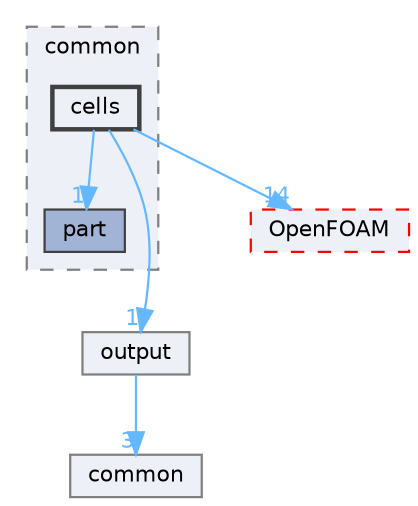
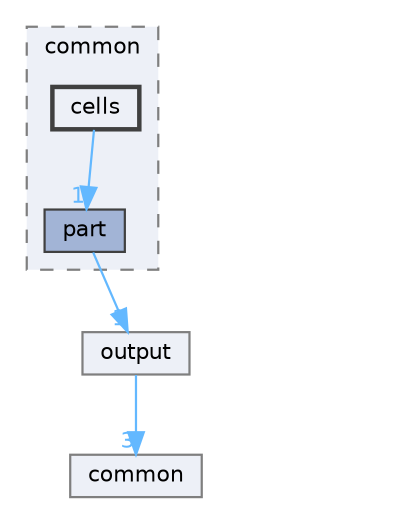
edge "cells" -> "output": now "part" -> "output"
node "OpenFOAM": removed
